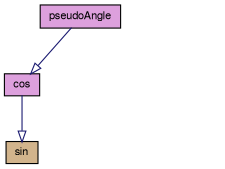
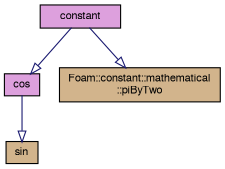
node "pseudoAngle": label "pseudoAngle" -> "constant"
node "Foam::constant::mathematical ::piByTwo": added
